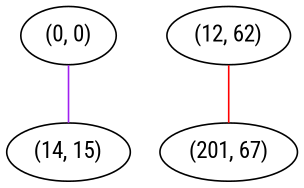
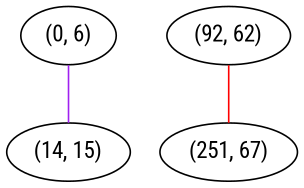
node "(0, 0)": label "(0, 0)" -> "(0, 6)"
node "(12, 62)": label "(12, 62)" -> "(92, 62)"
node "(201, 67)": label "(201, 67)" -> "(251, 67)"
